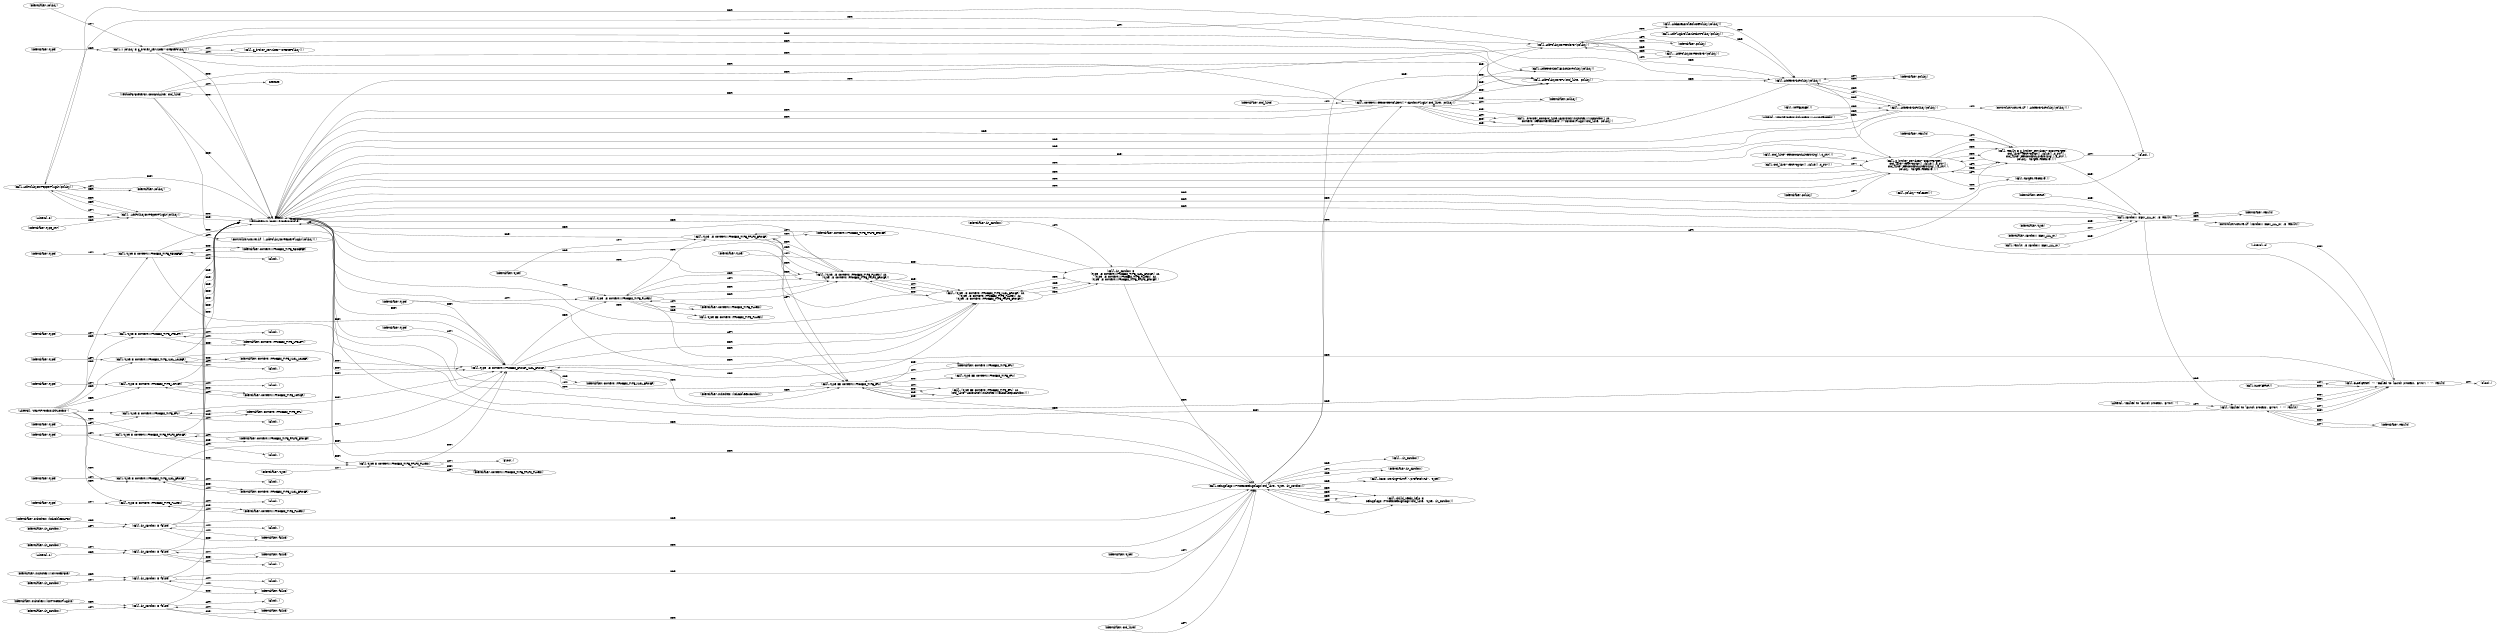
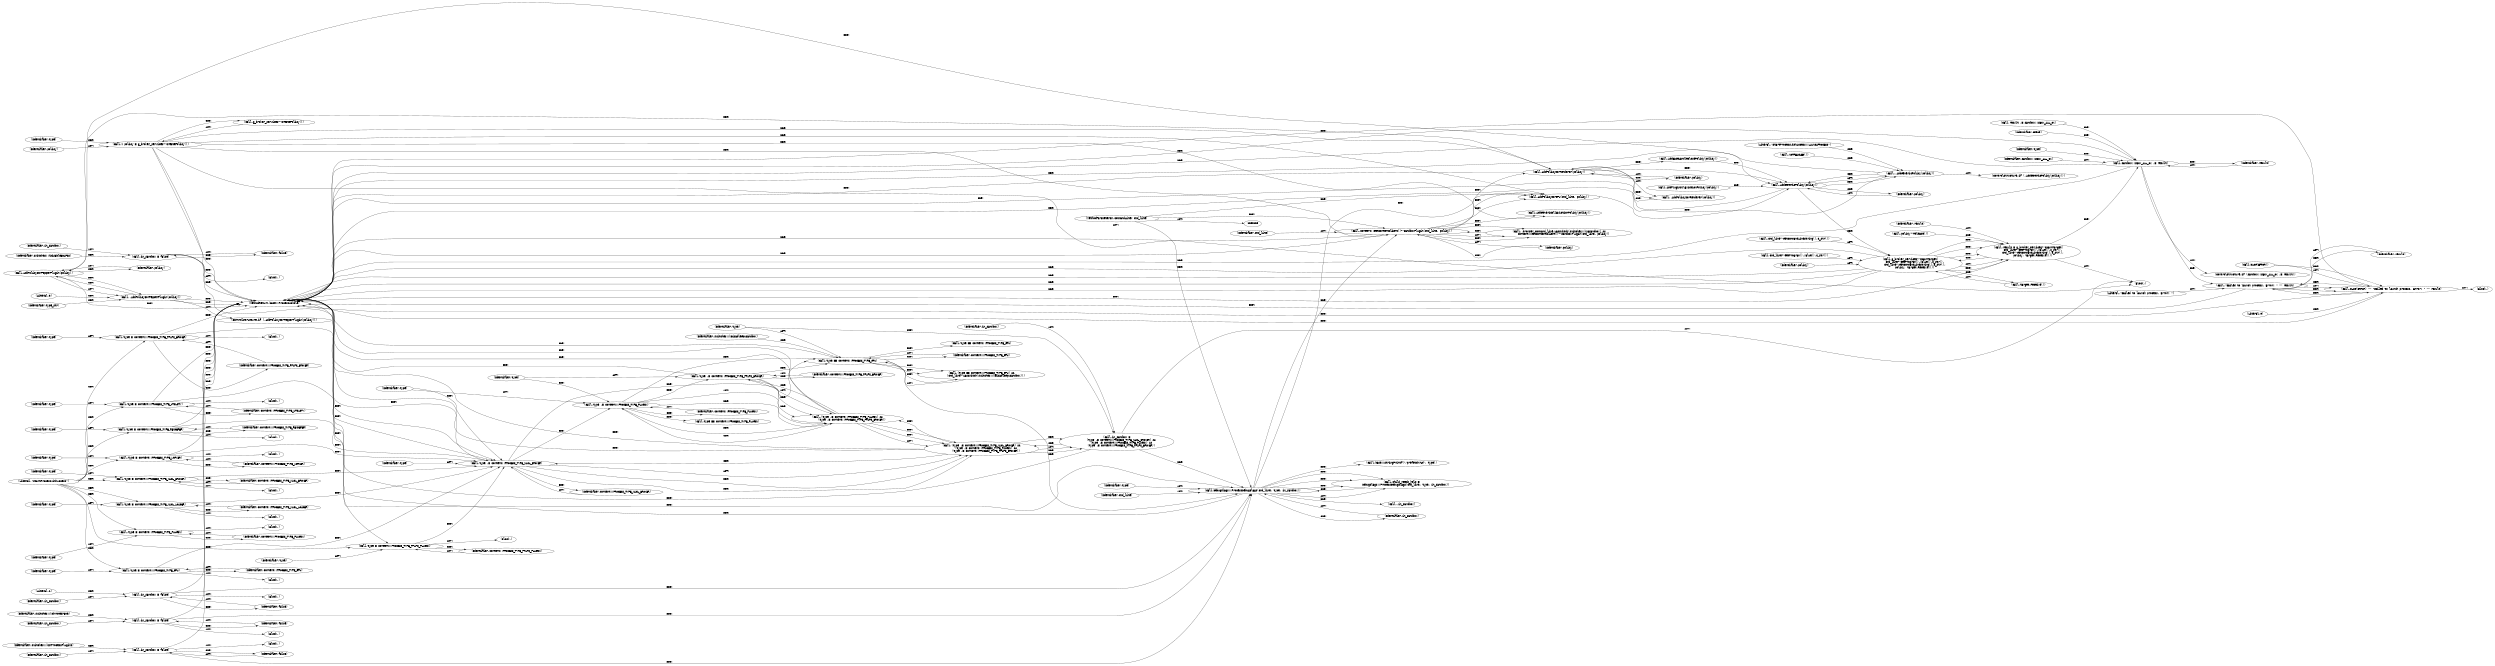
edge "(Call,* policy = g_broker_services->CreatePolicy())" -> "(Call,g_broker_services->CreatePolicy())": label "AST: " -> "CFG: "
edge "(MethodParameterIn,CommandLine* cmd_line)" -> "(MethodReturn,base::ProcessHandle)": removed, label "DDG:"
edge "(Call,type = content::PROCESS_TYPE_NACL_LOADER)" -> "(MethodReturn,base::ProcessHandle)": removed, label "DDG:"
node "(Call,type != content::PROCESS_BROKER_NACL_BROKER)": label "(Call,type != content::PROCESS_BROKER_NACL_BROKER)" -> "(Call,type != content::PROCESS_TYPE_NACL_BROKER)"
